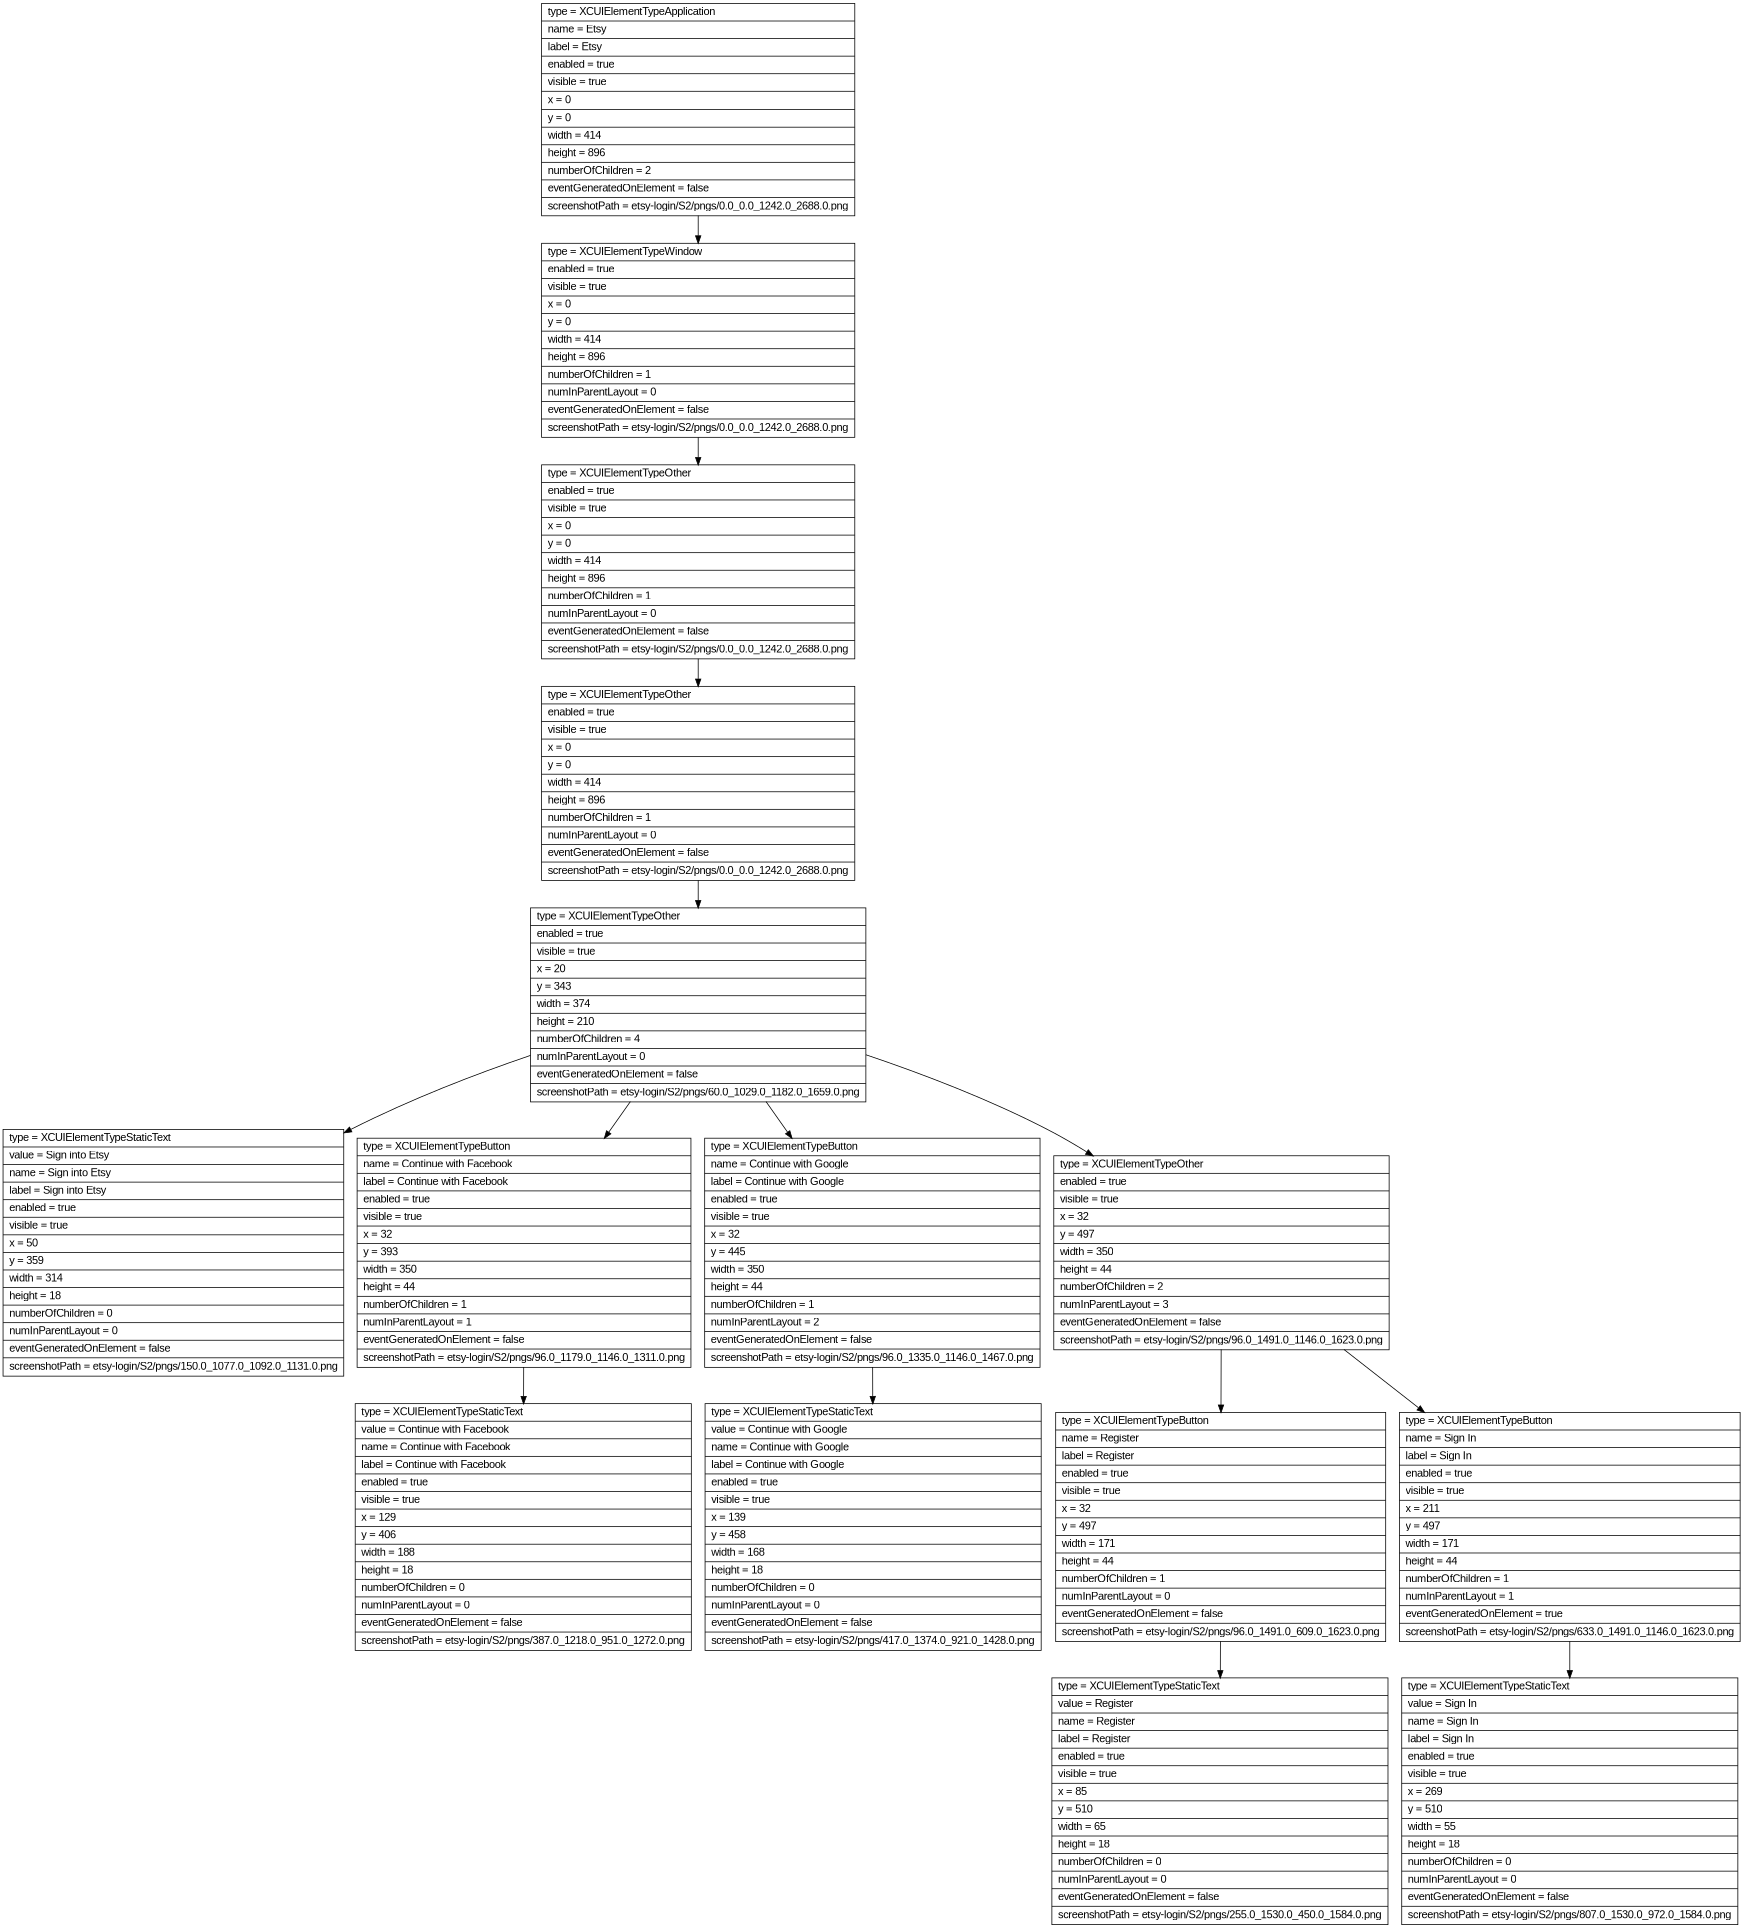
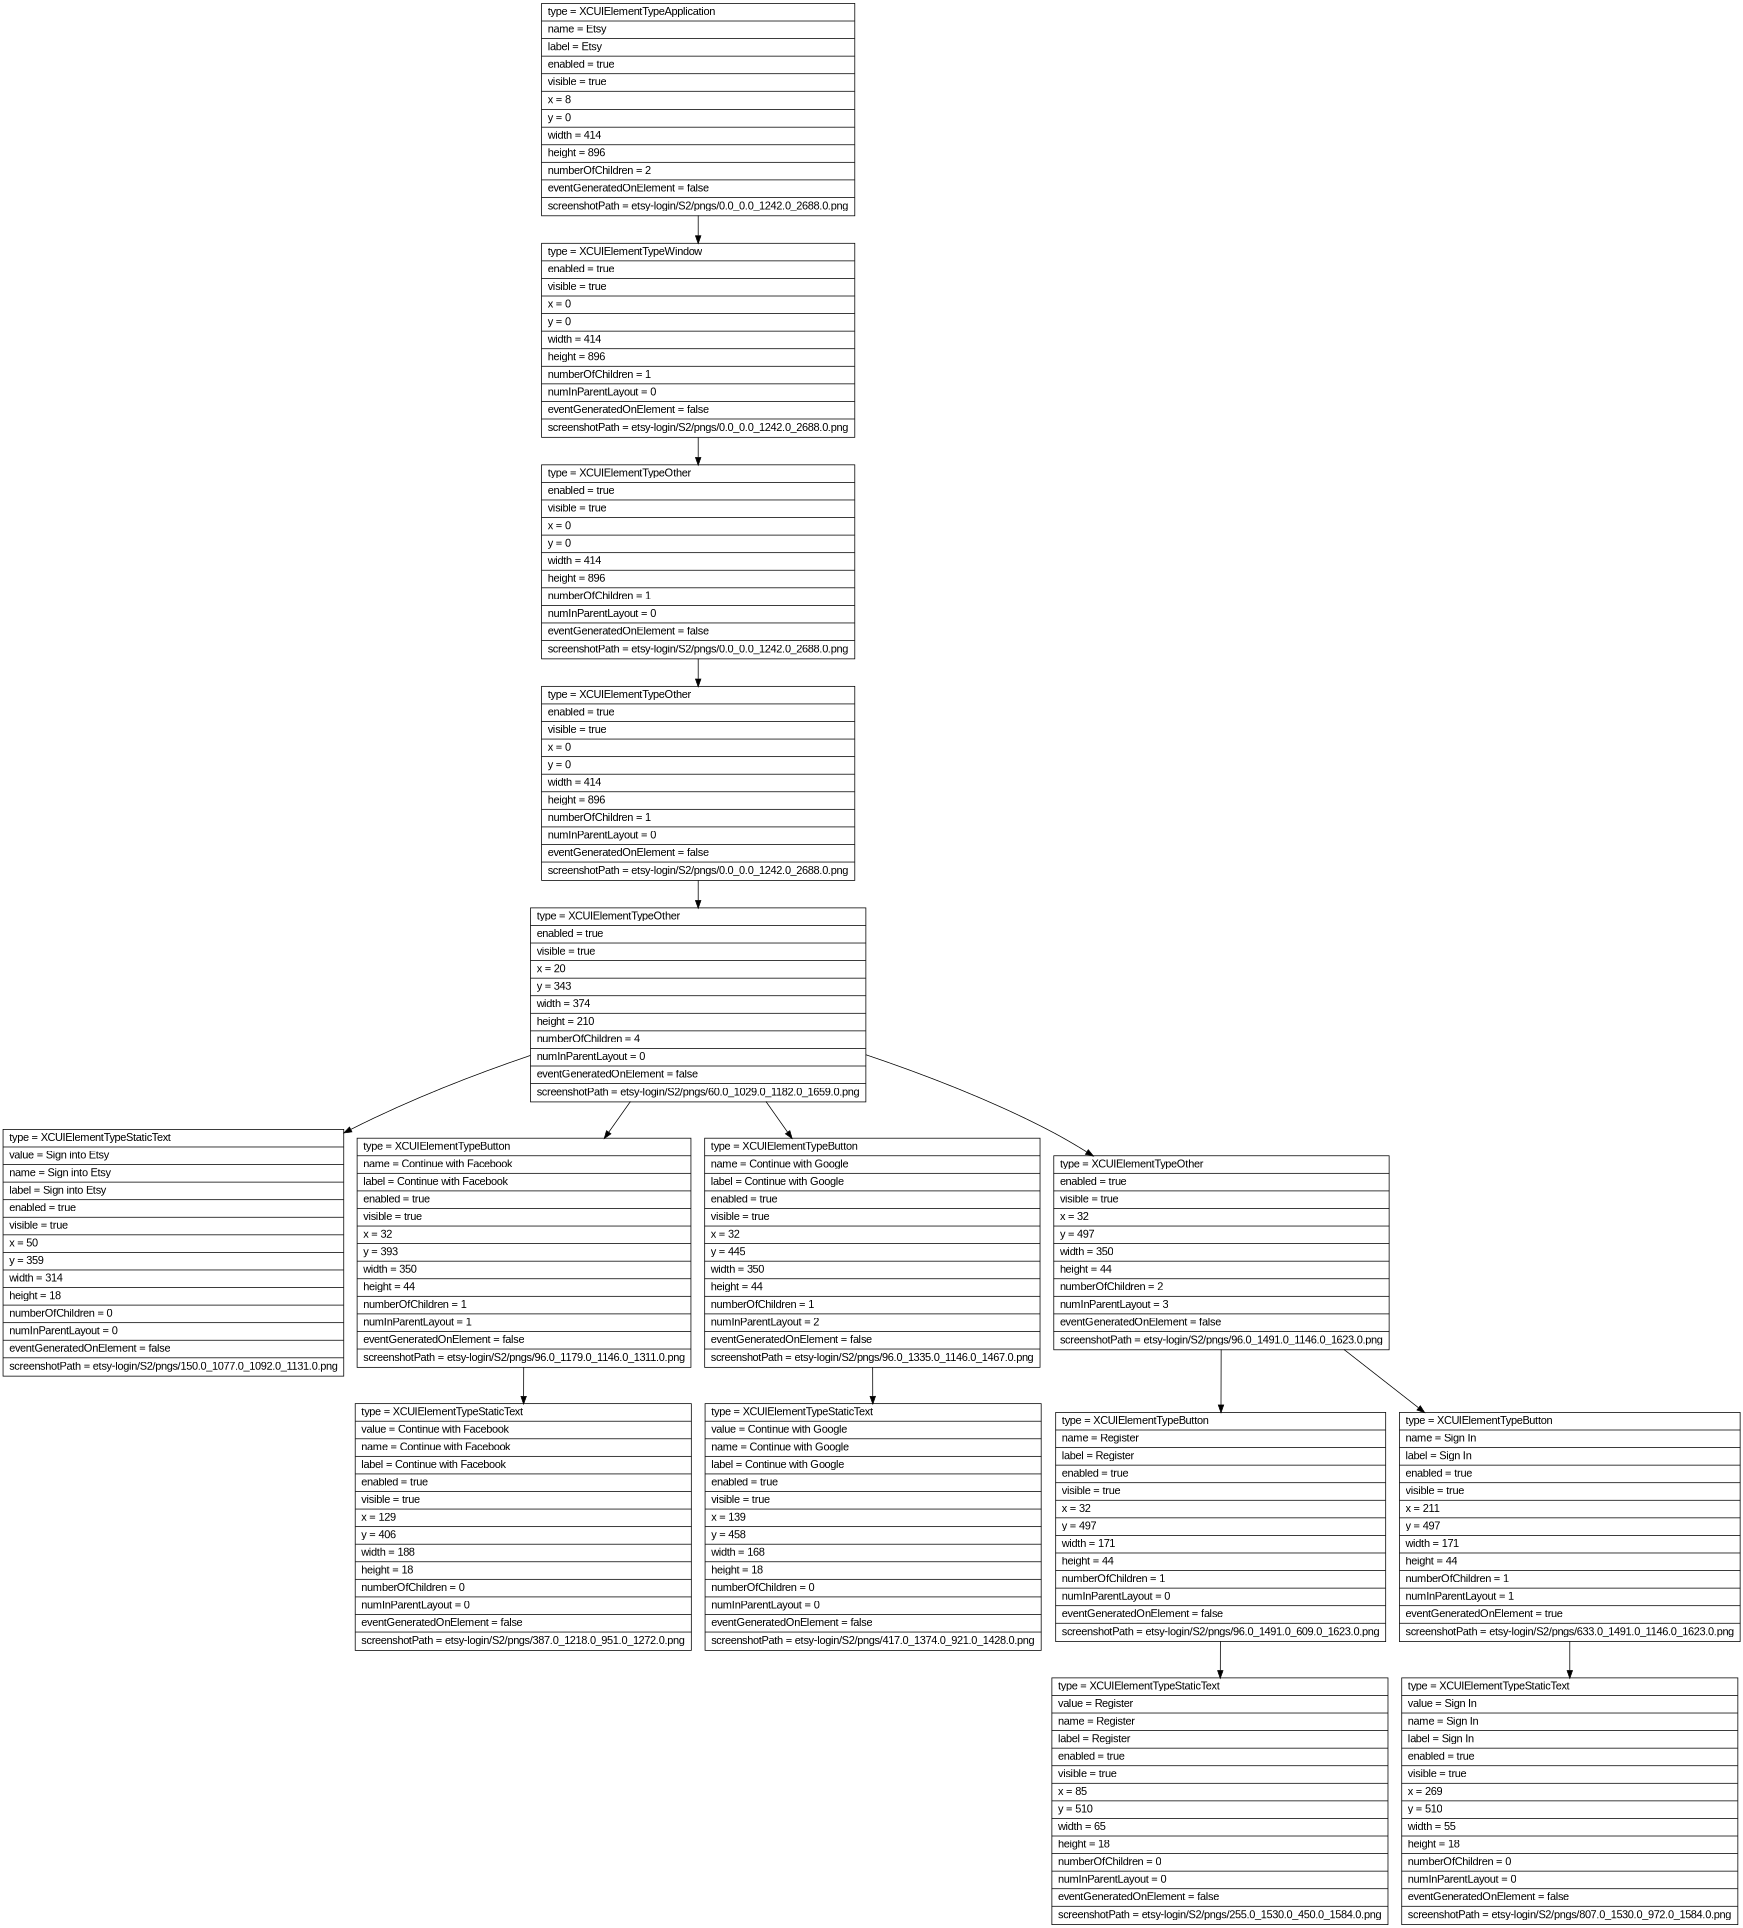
node "type = XCUIElementTypeApplication": text "x = 0" -> "x = 8"
